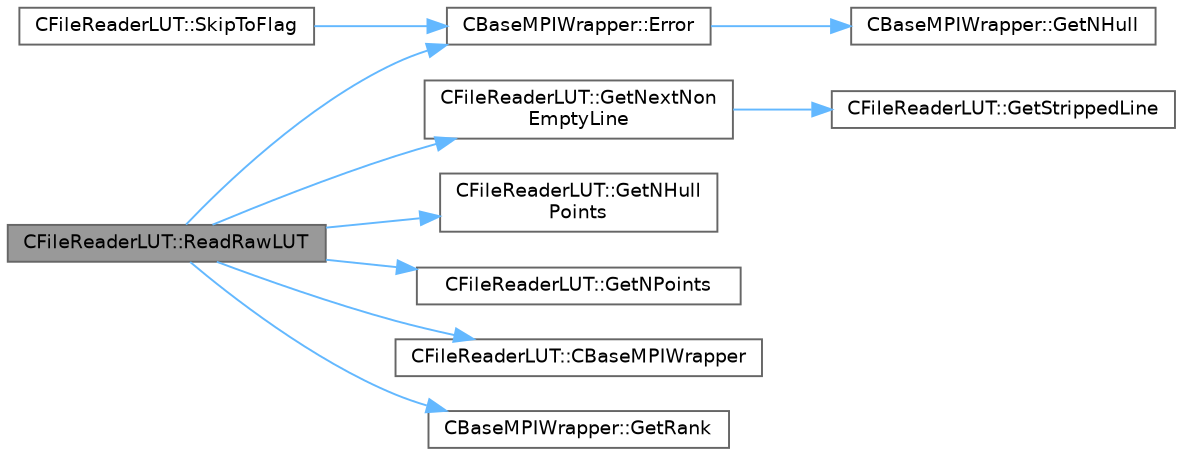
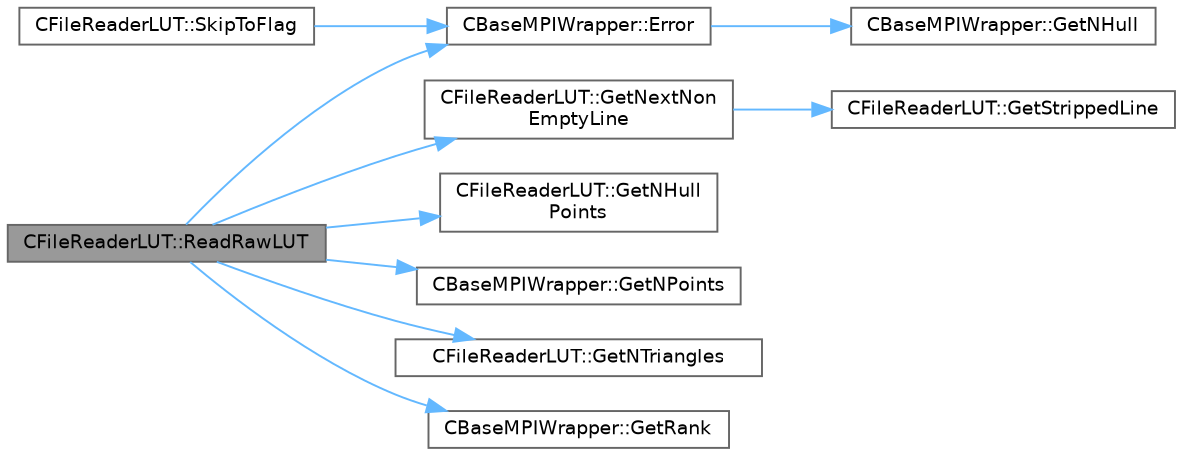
node "CFileReaderLUT::GetNPoints": label "CFileReaderLUT::GetNPoints" -> "CBaseMPIWrapper::GetNPoints"
node "CFileReaderLUT::CBaseMPIWrapper": label "CFileReaderLUT::CBaseMPIWrapper" -> "CFileReaderLUT::GetNTriangles"
